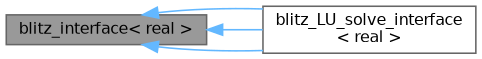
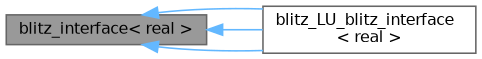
node "blitz_LU_solve_interface < real >": label "blitz_LU_solve_interface < real >" -> "blitz_LU_blitz_interface < real >"
